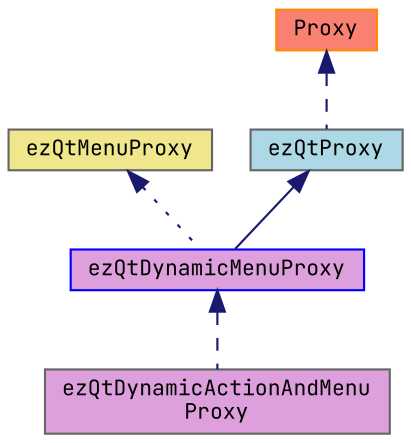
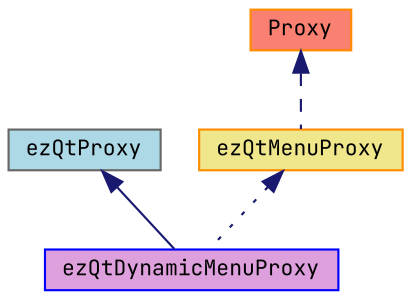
edge "ezQtProxy" -> "Proxy": now "ezQtMenuProxy" -> "Proxy"
node "ezQtMenuProxy": color gray40 -> darkorange
node "ezQtDynamicActionAndMenu Proxy": removed
